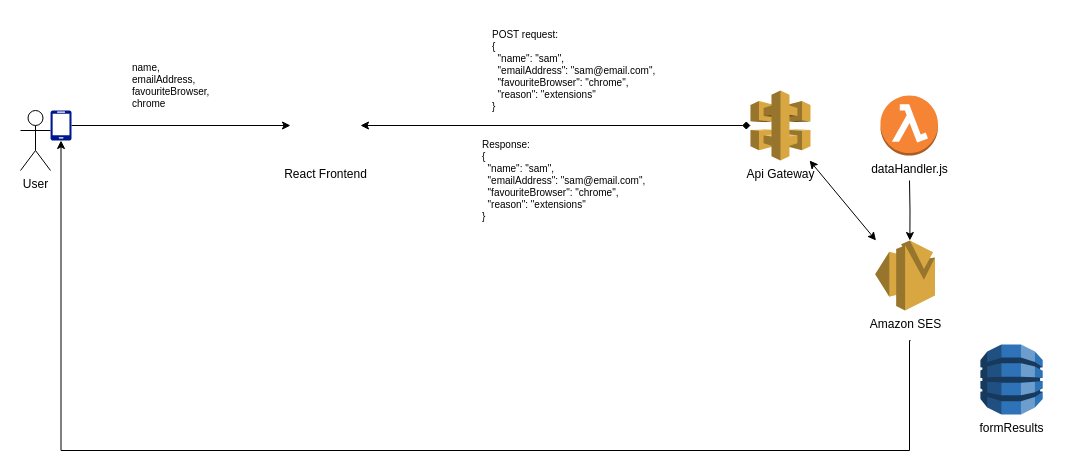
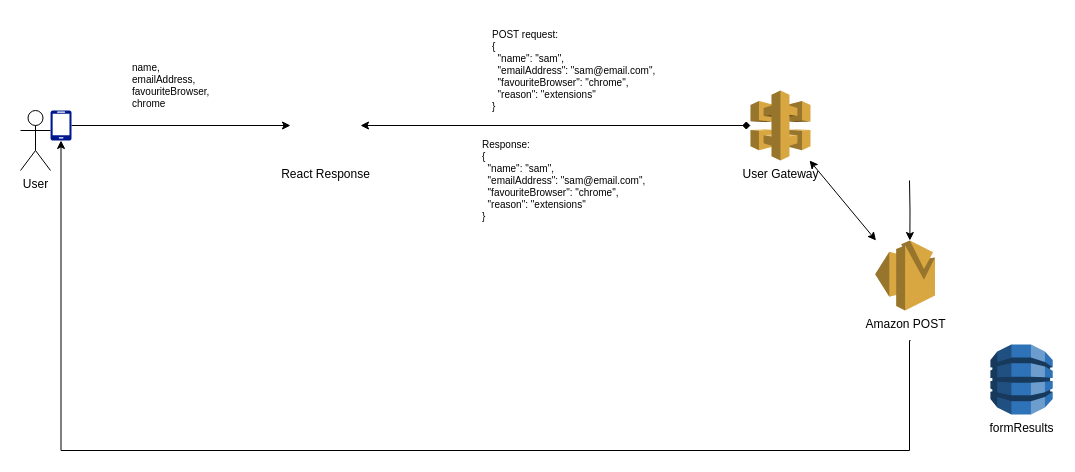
node "dataHandler.js": removed
node "React Frontend": label "React Frontend" -> "React Response"
node "Api Gateway": label "Api Gateway" -> "User Gateway"
node "Amazon SES": label "Amazon SES" -> "Amazon POST"
node "formResults": moved (1012, 380) -> (1022, 380)
